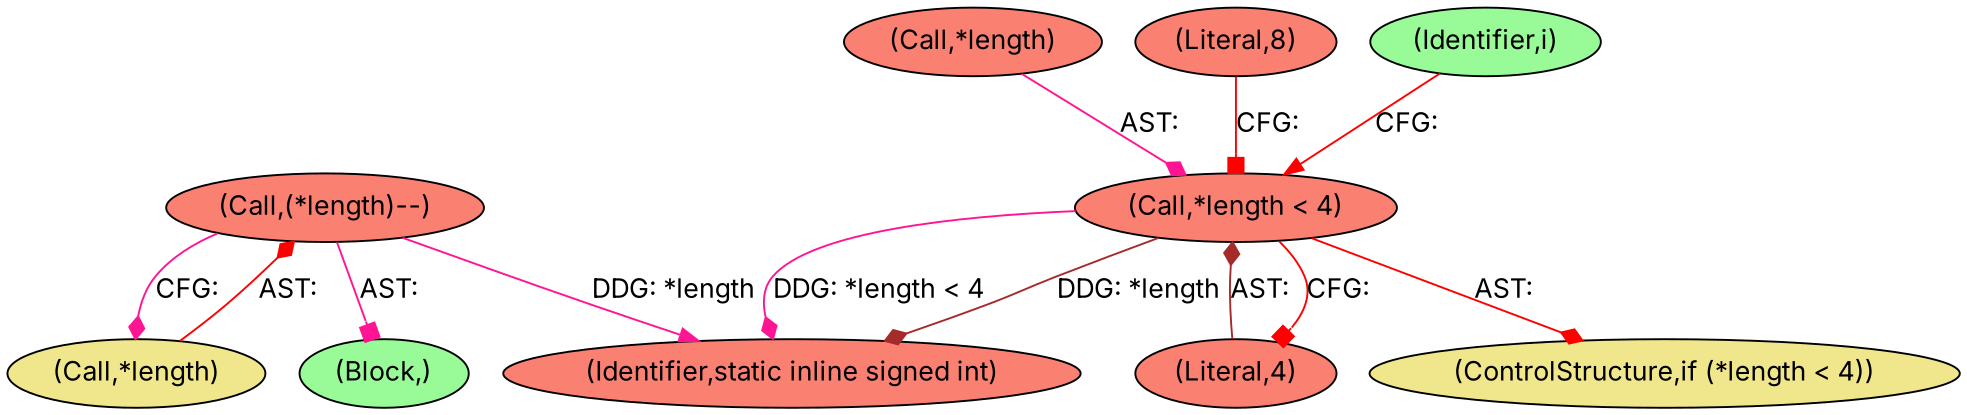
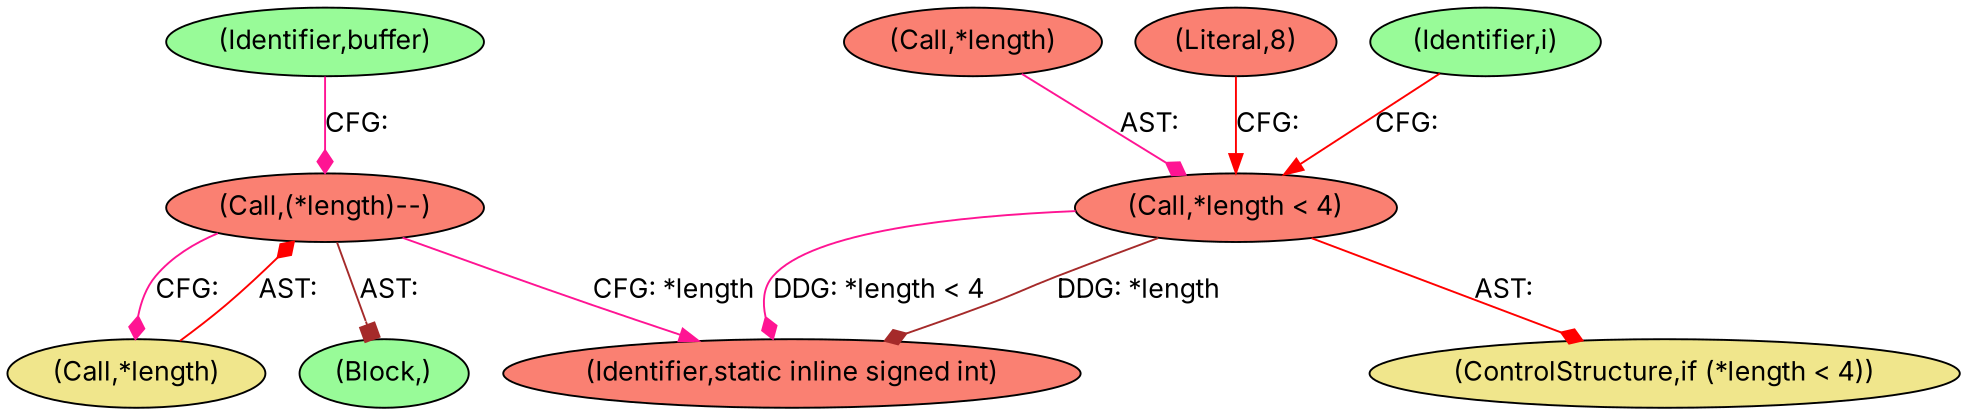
node "(Identifier,buffer)": added
edge "(Literal,8)" -> "(Call,*length < 4)": arrowhead box -> normal
edge "(Call,(*length)--)" -> "(Block,)": color deeppink -> brown
edge "(Call,(*length)--)" -> "(Identifier,static inline signed int)": label "DDG: *length" -> "CFG: *length"
node "(Literal,4)": removed
